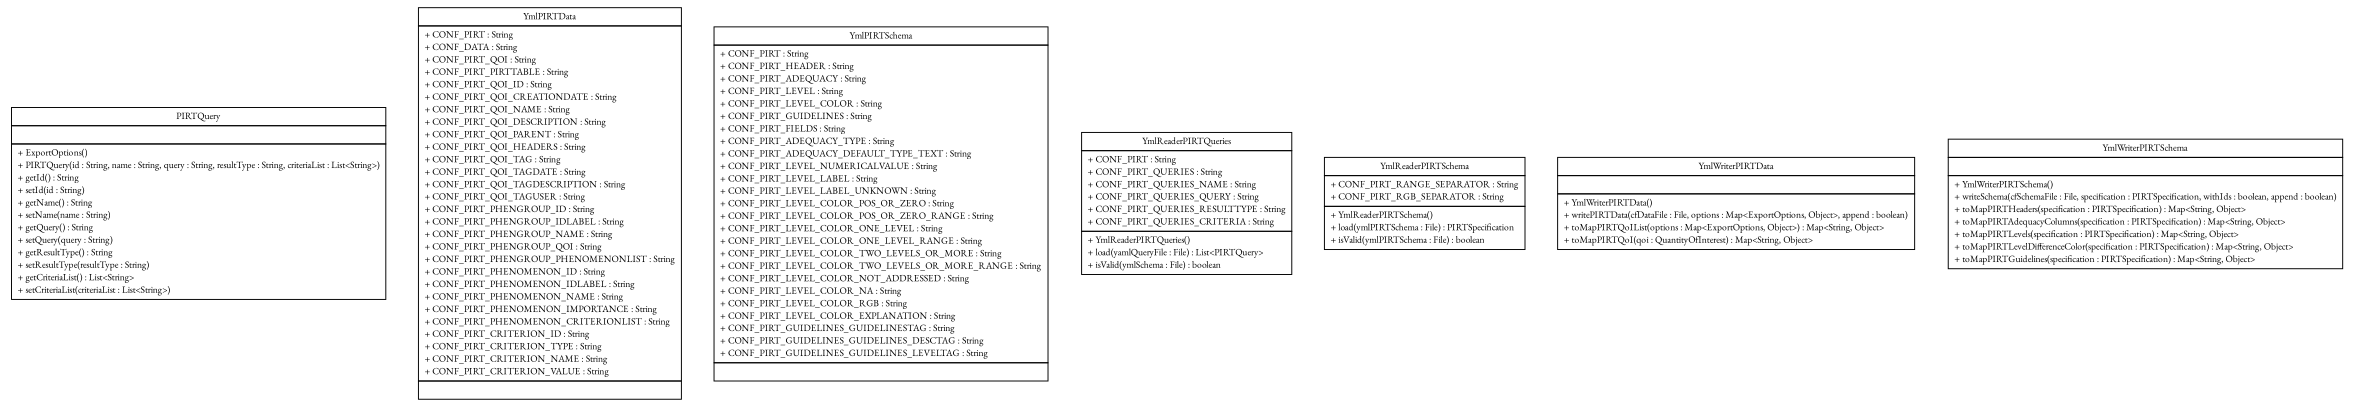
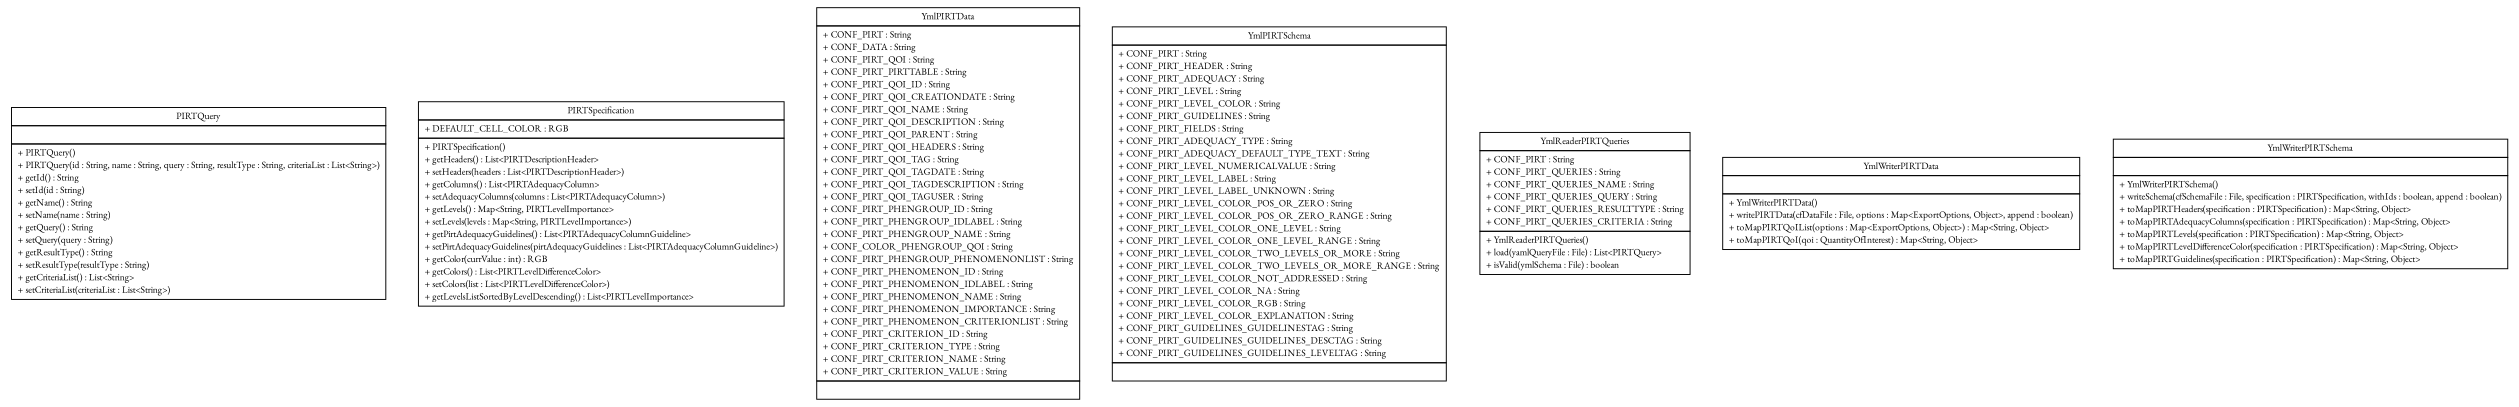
node "PIRTQuery": text "+ ExportOptions()" -> "+ PIRTQuery()"
node "PIRTSpecification": added
node "YmlReaderPIRTSchema": removed
node "YmlPIRTData": text "+ CONF_PIRT_PHENGROUP_QOI : String" -> "+ CONF_COLOR_PHENGROUP_QOI : String"
